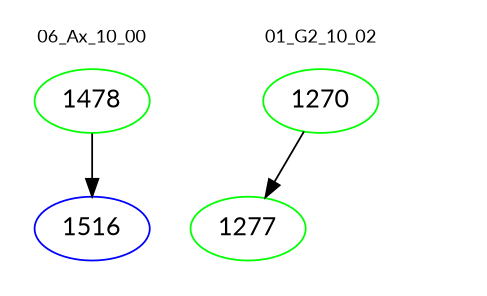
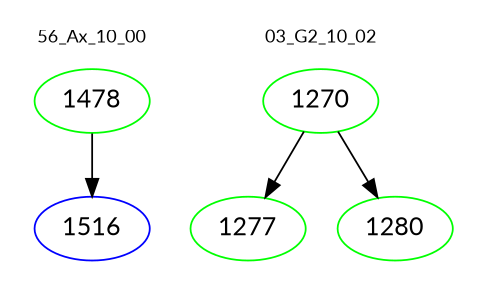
cluster "06_Ax_10_00": label "06_Ax_10_00" -> "56_Ax_10_00"
cluster "01_G2_10_02": label "01_G2_10_02" -> "03_G2_10_02"
node "1280": added
